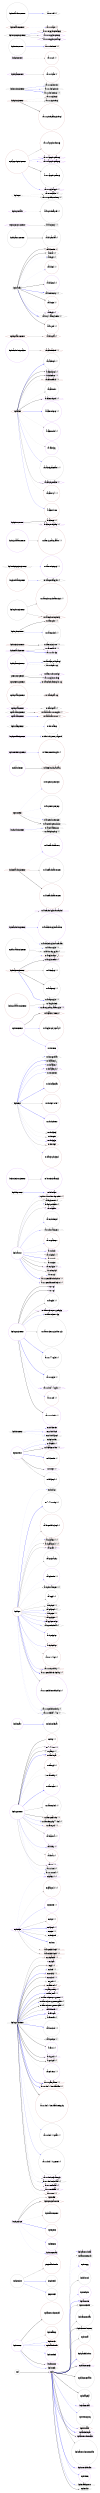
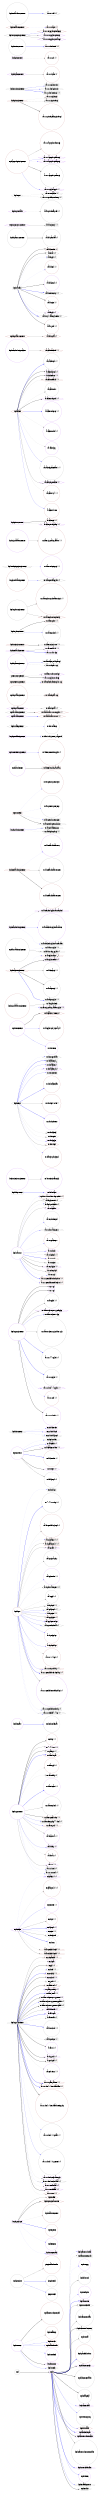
edge "/etc/htdig(/.*)?" -> "httpd_sys_content_t": reversed
